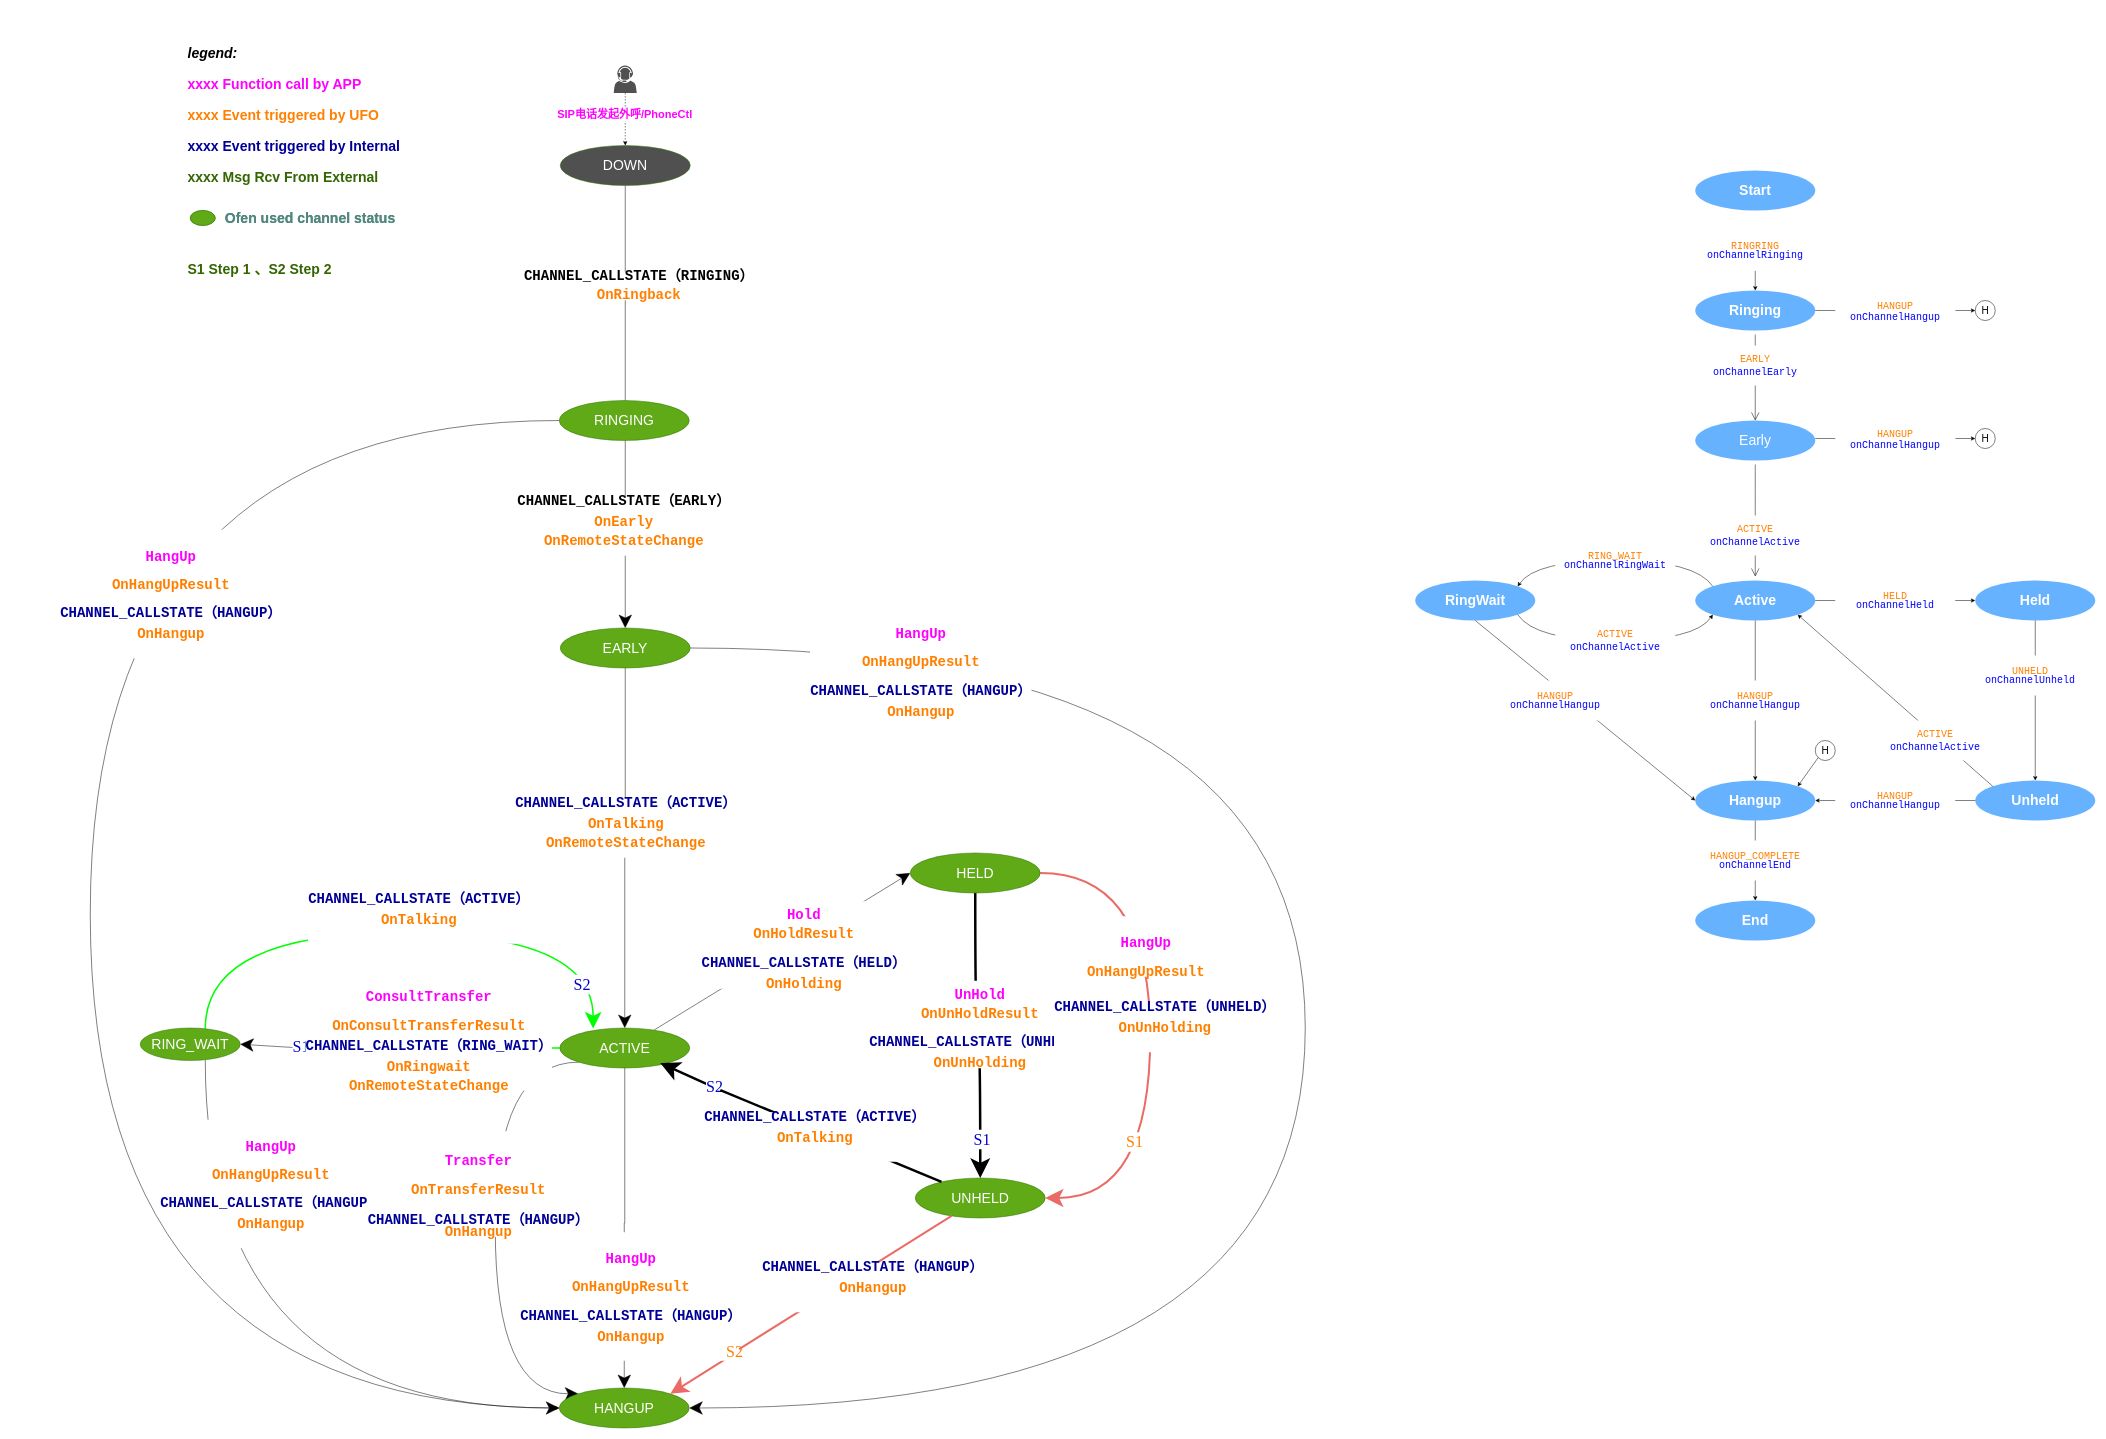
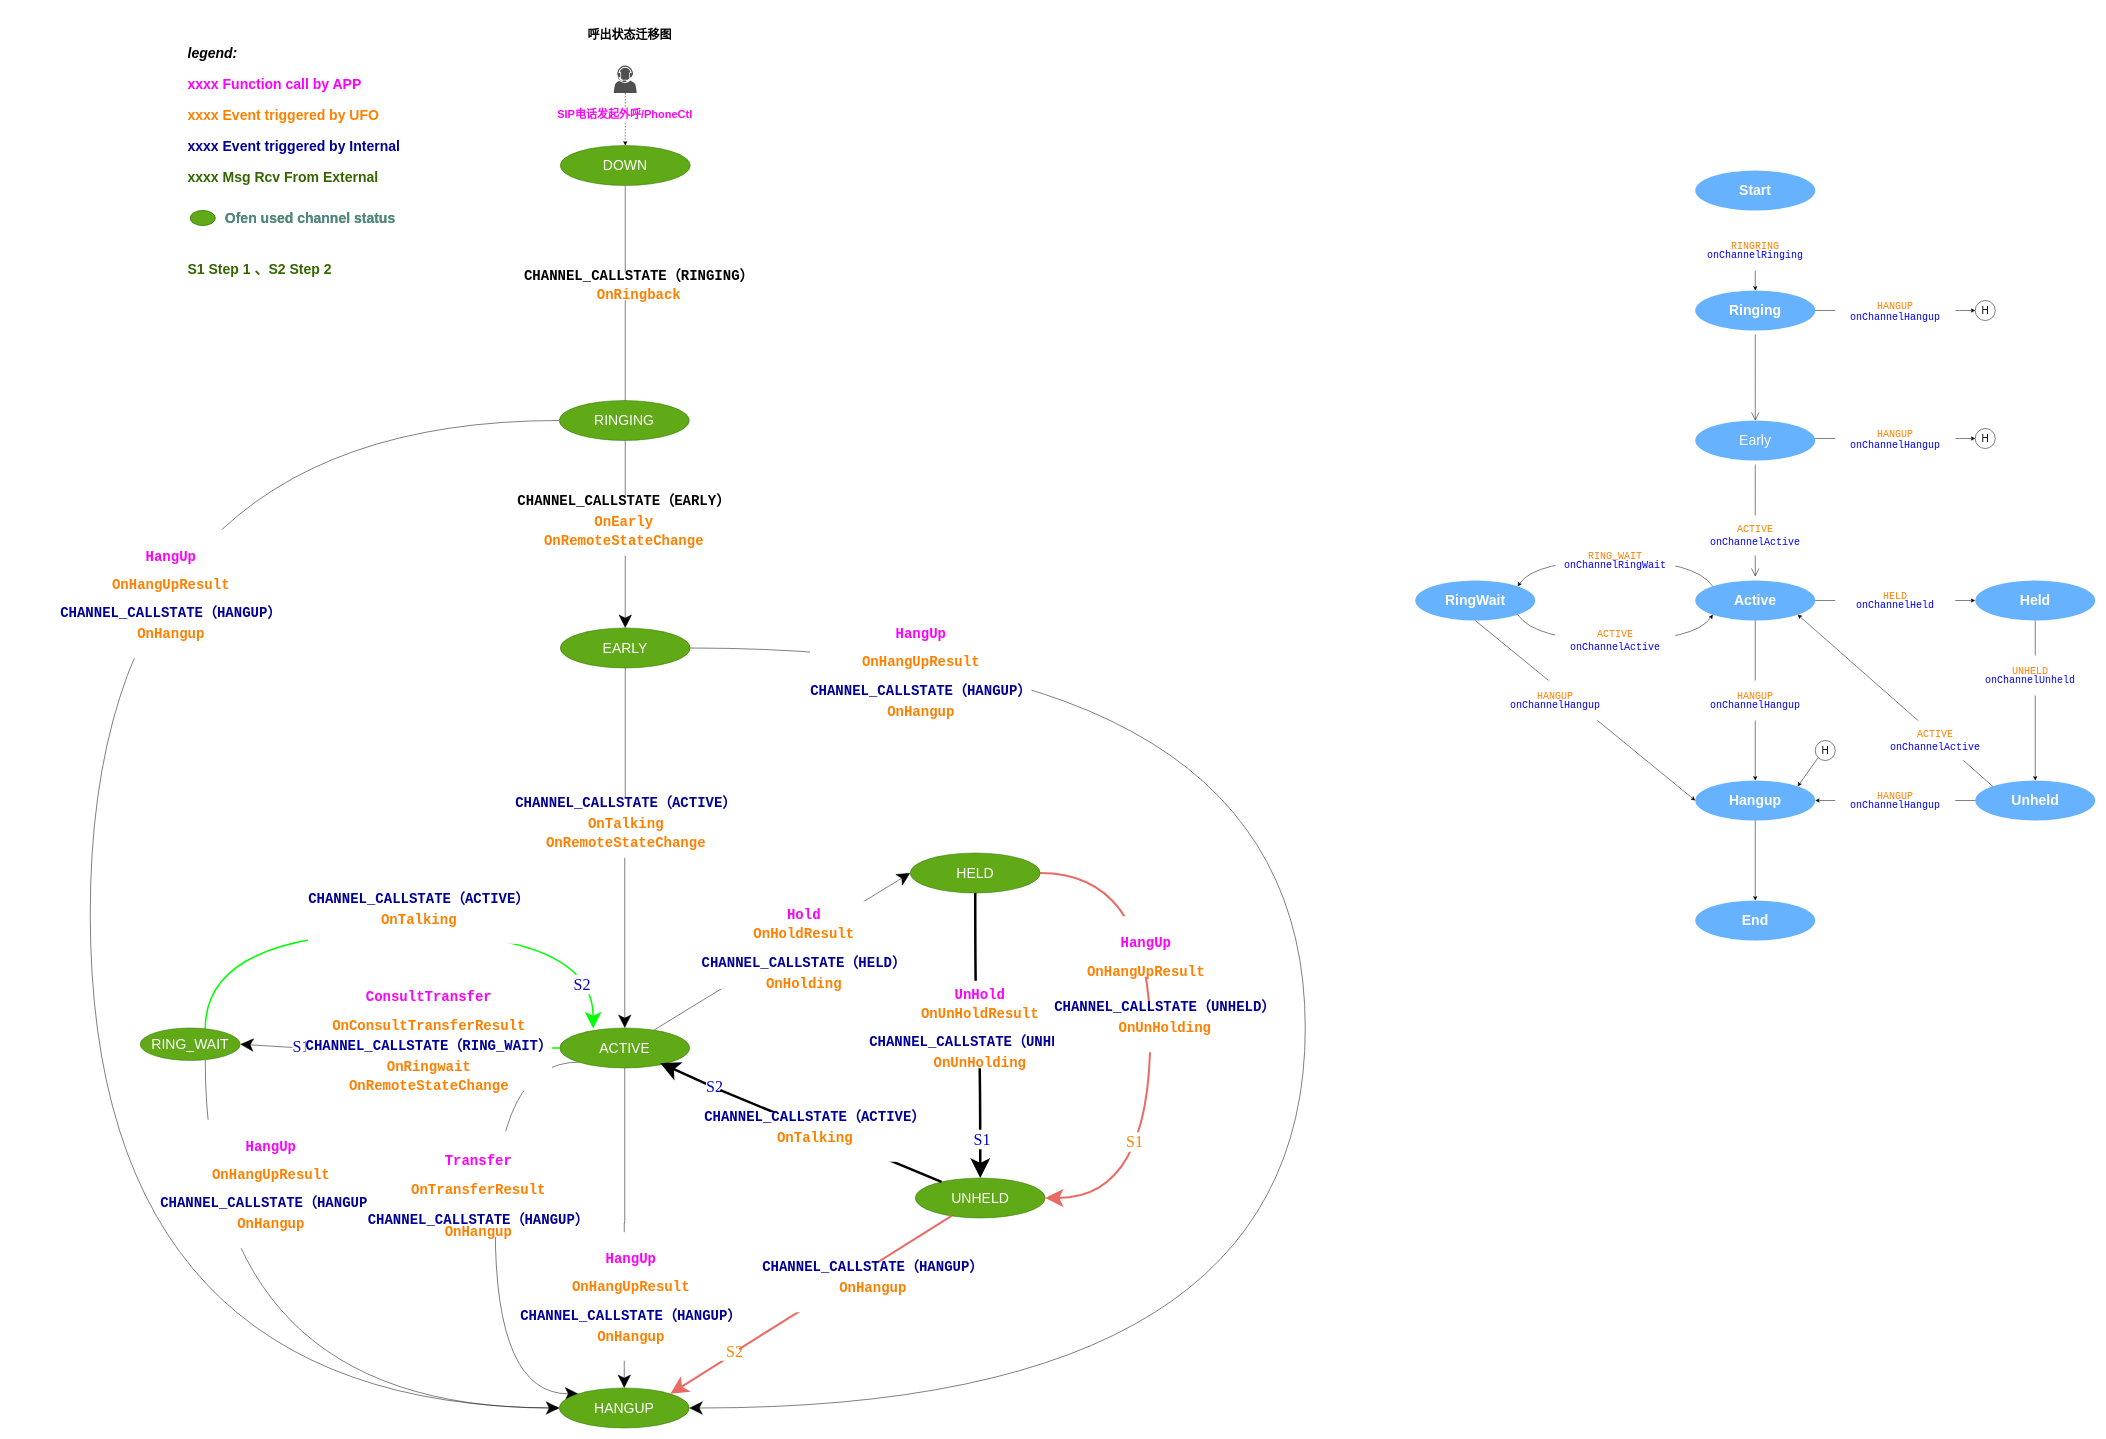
node "呼出状态迁移图": added
node "DOWN": fillcolor #505050 -> #60a917
node "EARLY onChannelEarly": removed
node "HANGUP_COMPLETE onChannelEnd": removed
